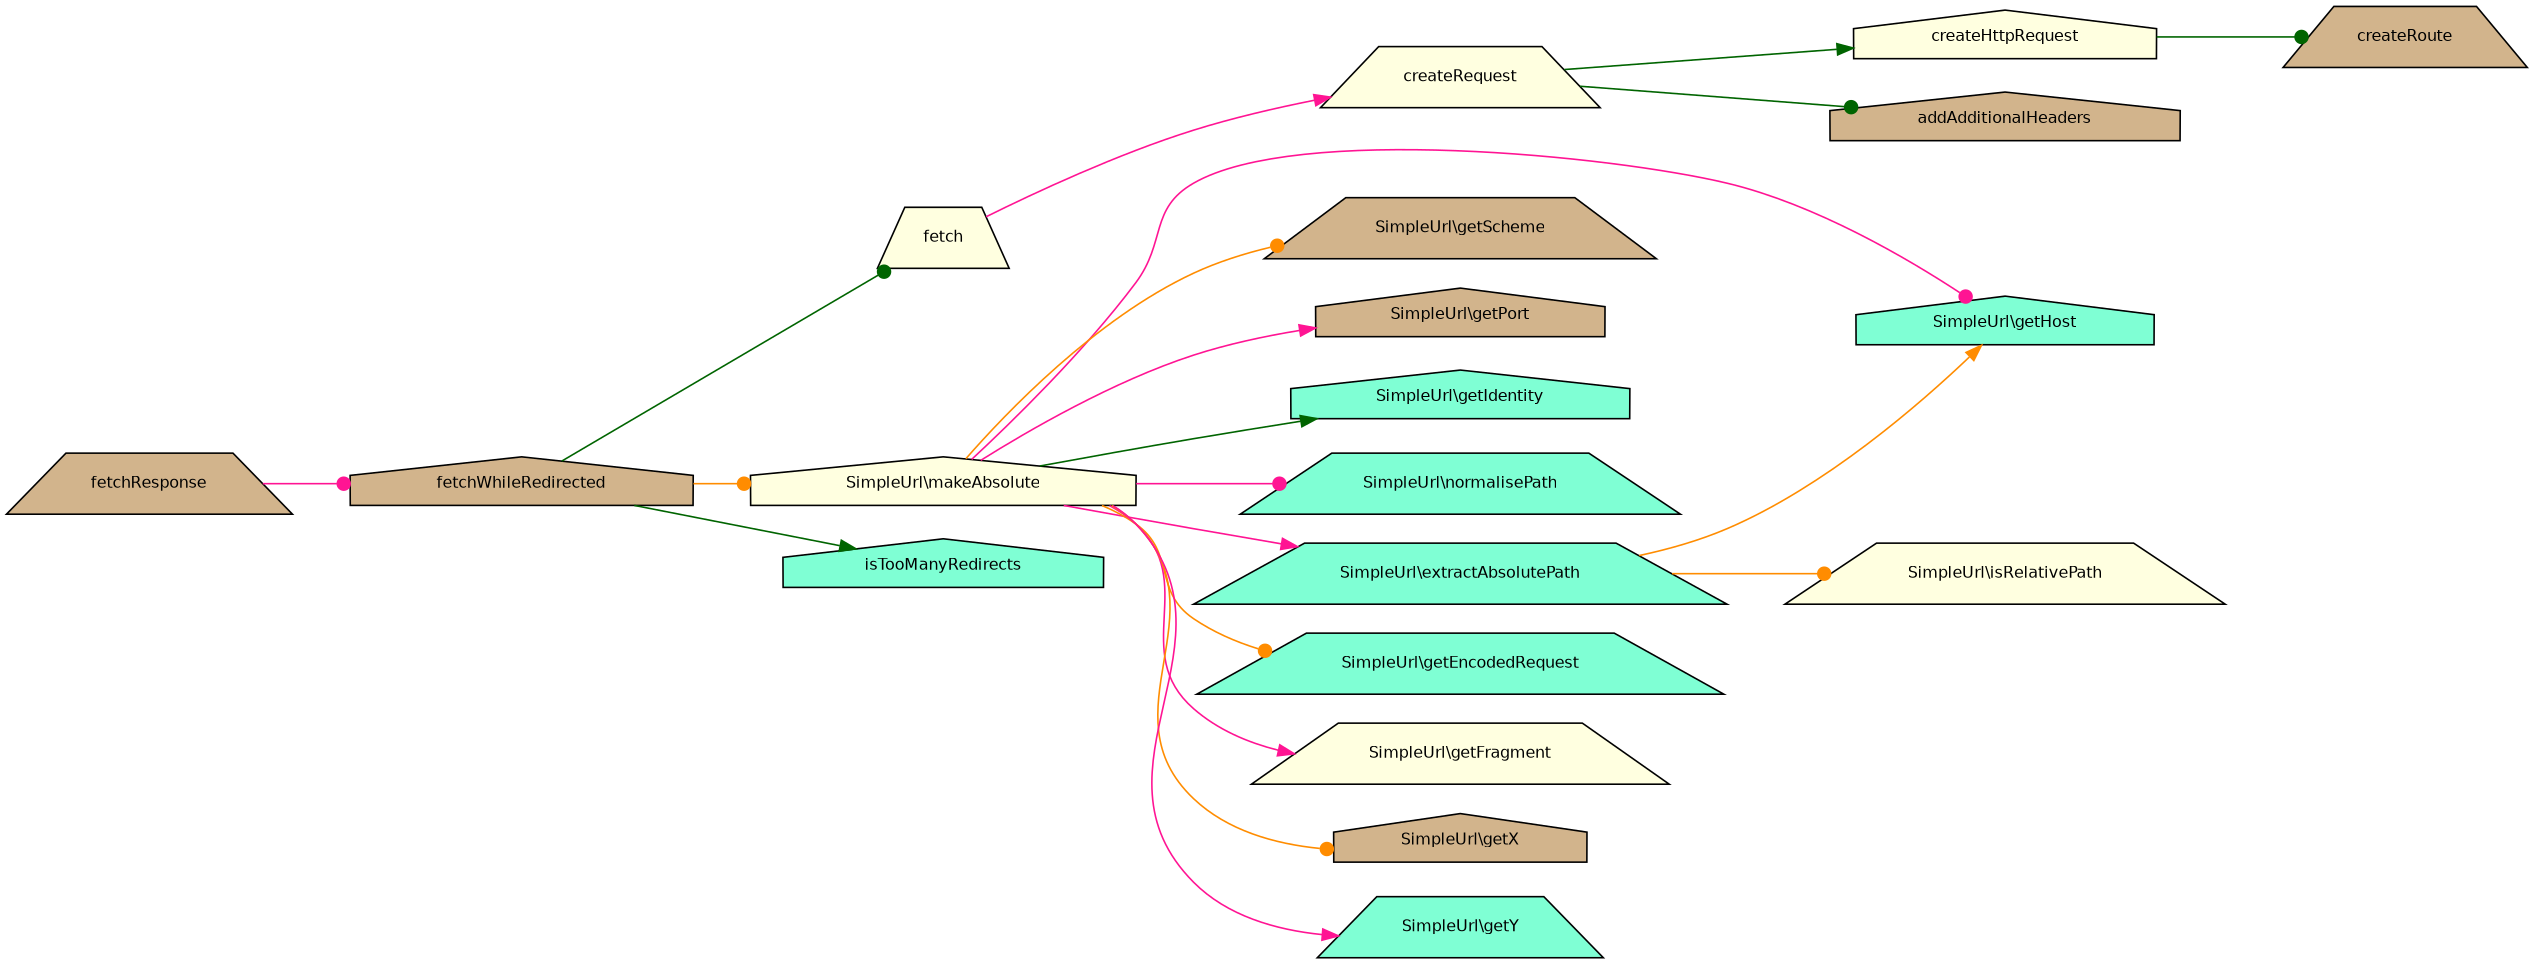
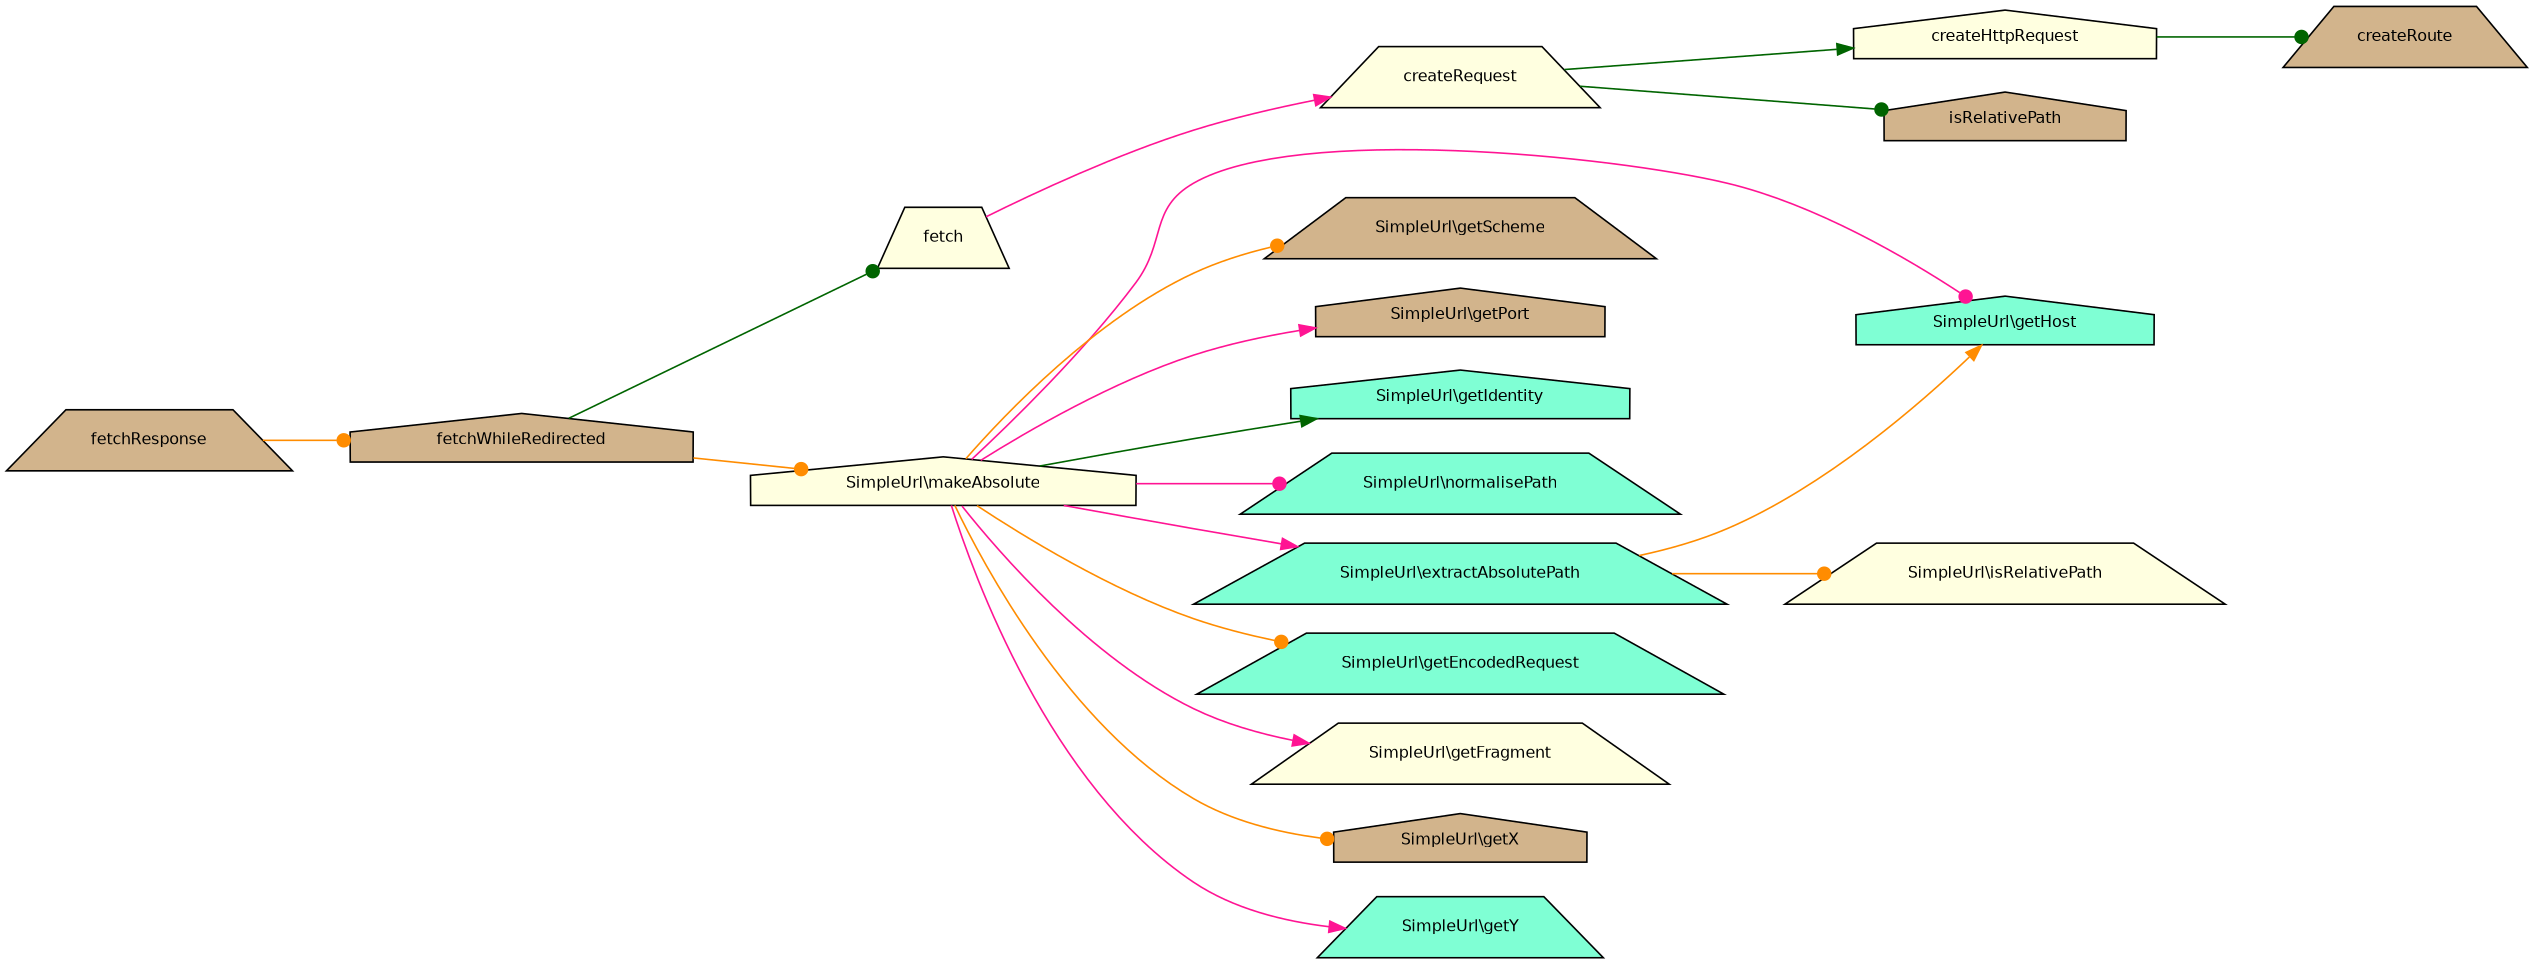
node "addAdditionalHeaders": label "addAdditionalHeaders" -> "isRelativePath"
edge "fetchResponse" -> "fetchWhileRedirected": color deeppink -> darkorange
node "isTooManyRedirects": removed
